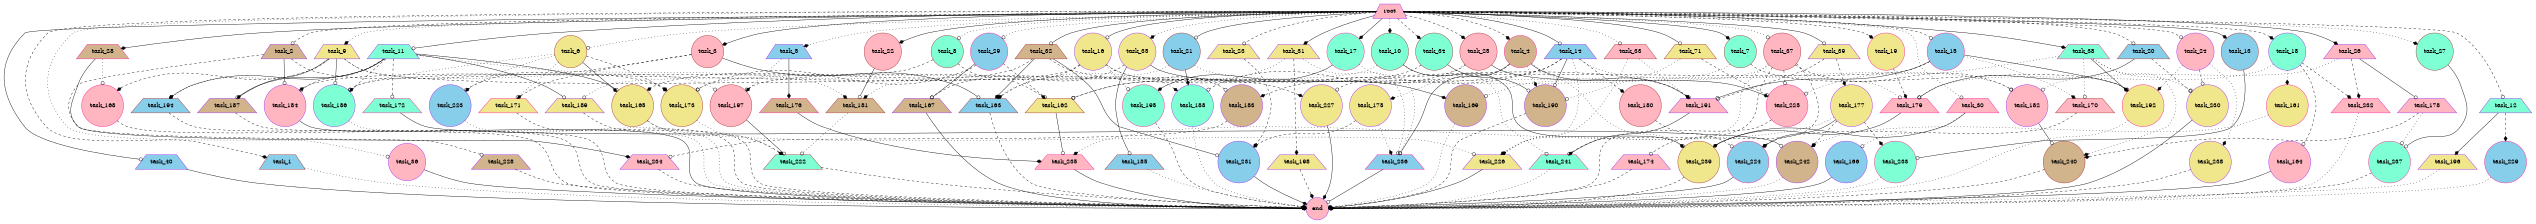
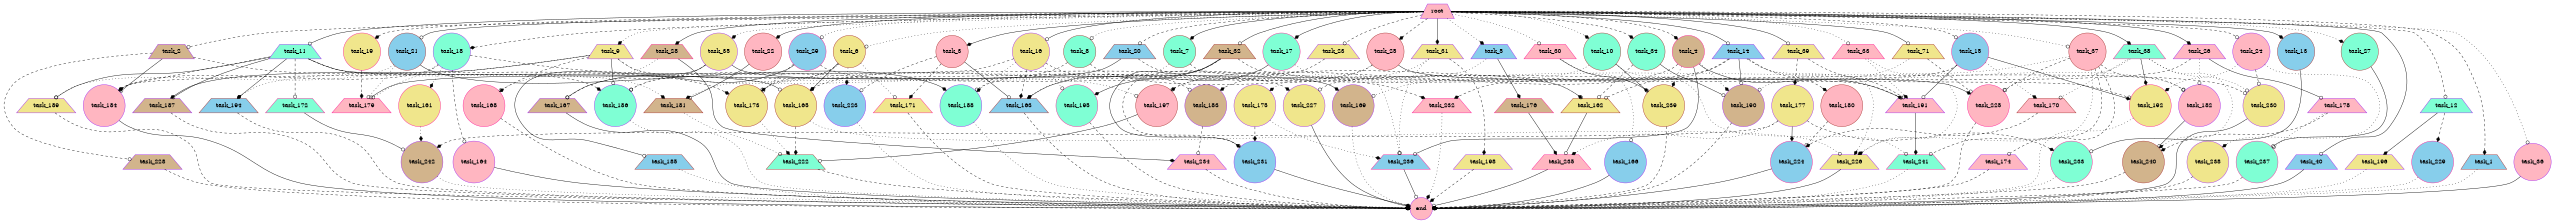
node "task_33": color brown -> deeppink
edge "task_18" -> "task_184": added
edge "task_179" -> "task_239": removed
